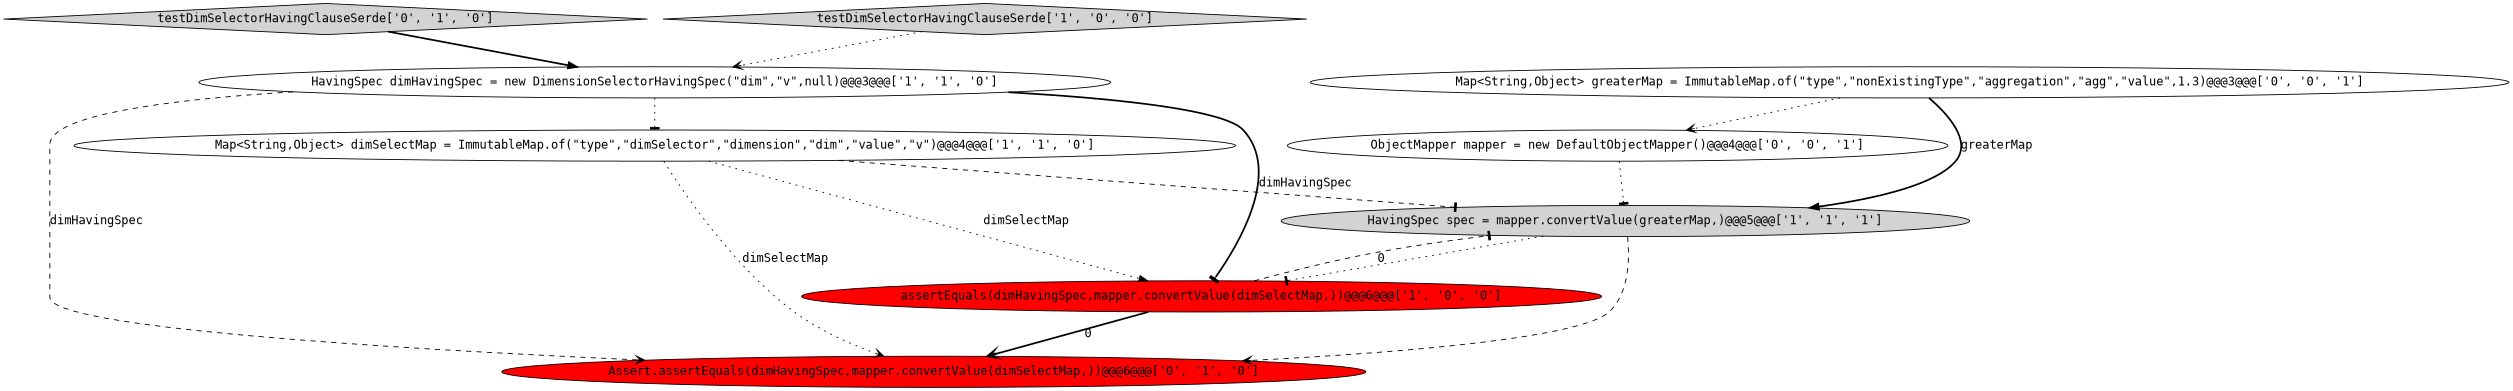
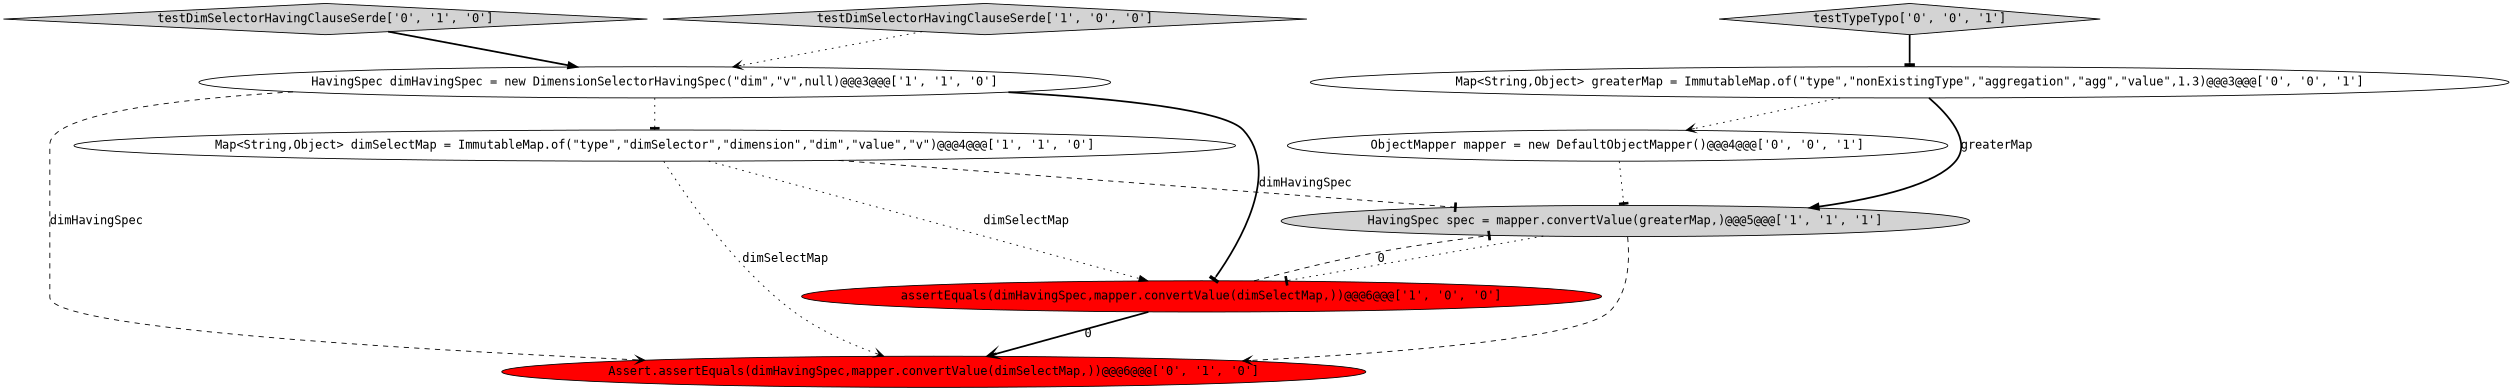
node "testTypeTypo['0', '0', '1']": added
